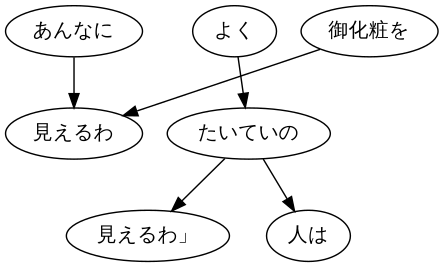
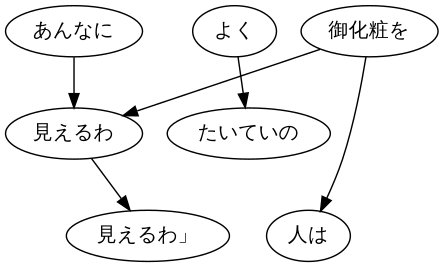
edge "たいていの" -> "人は": now "御化粧を" -> "人は"
edge "たいていの" -> "見えるわ」": now "見えるわ" -> "見えるわ」"
